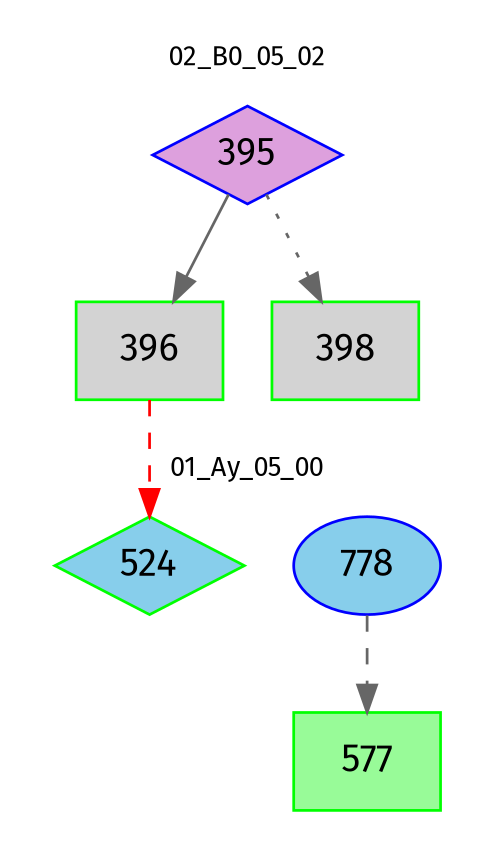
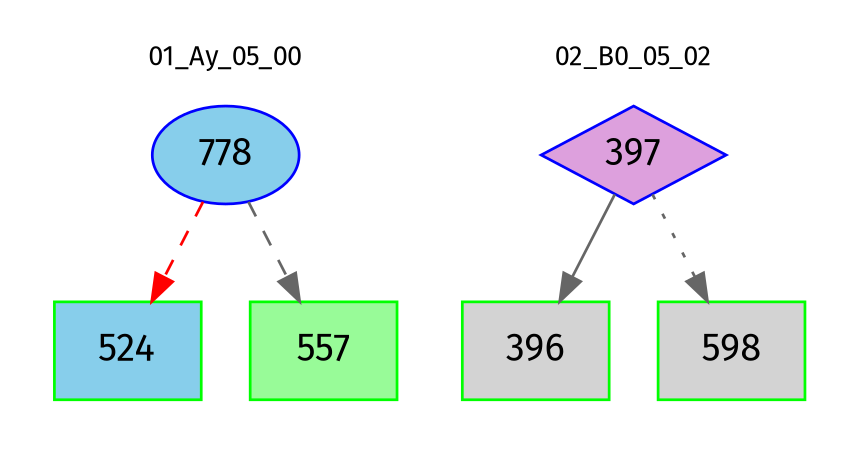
node "395": label "395" -> "397"
node "398": label "398" -> "598"
edge "396" -> "524": now "778" -> "524"
node "524": shape diamond -> box
node "577": label "577" -> "557"
